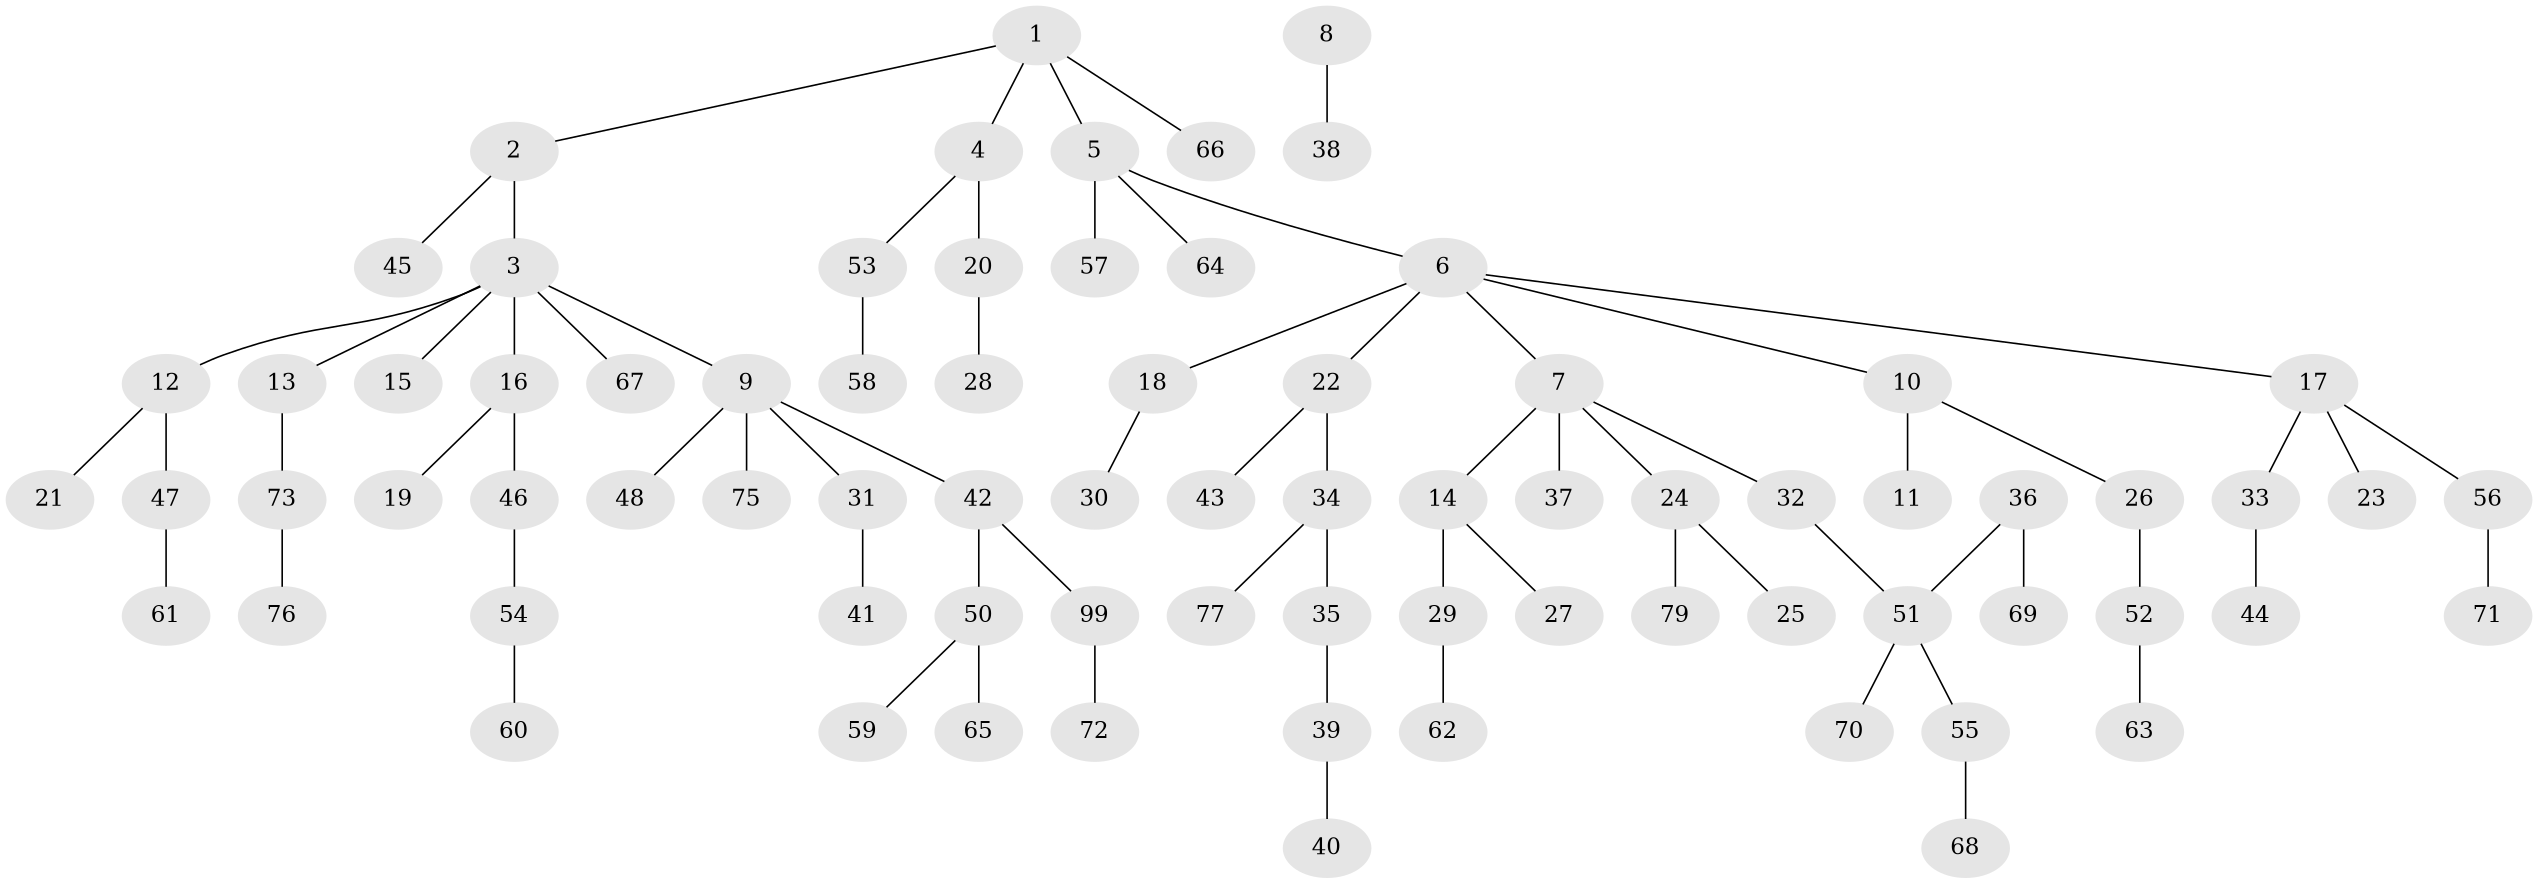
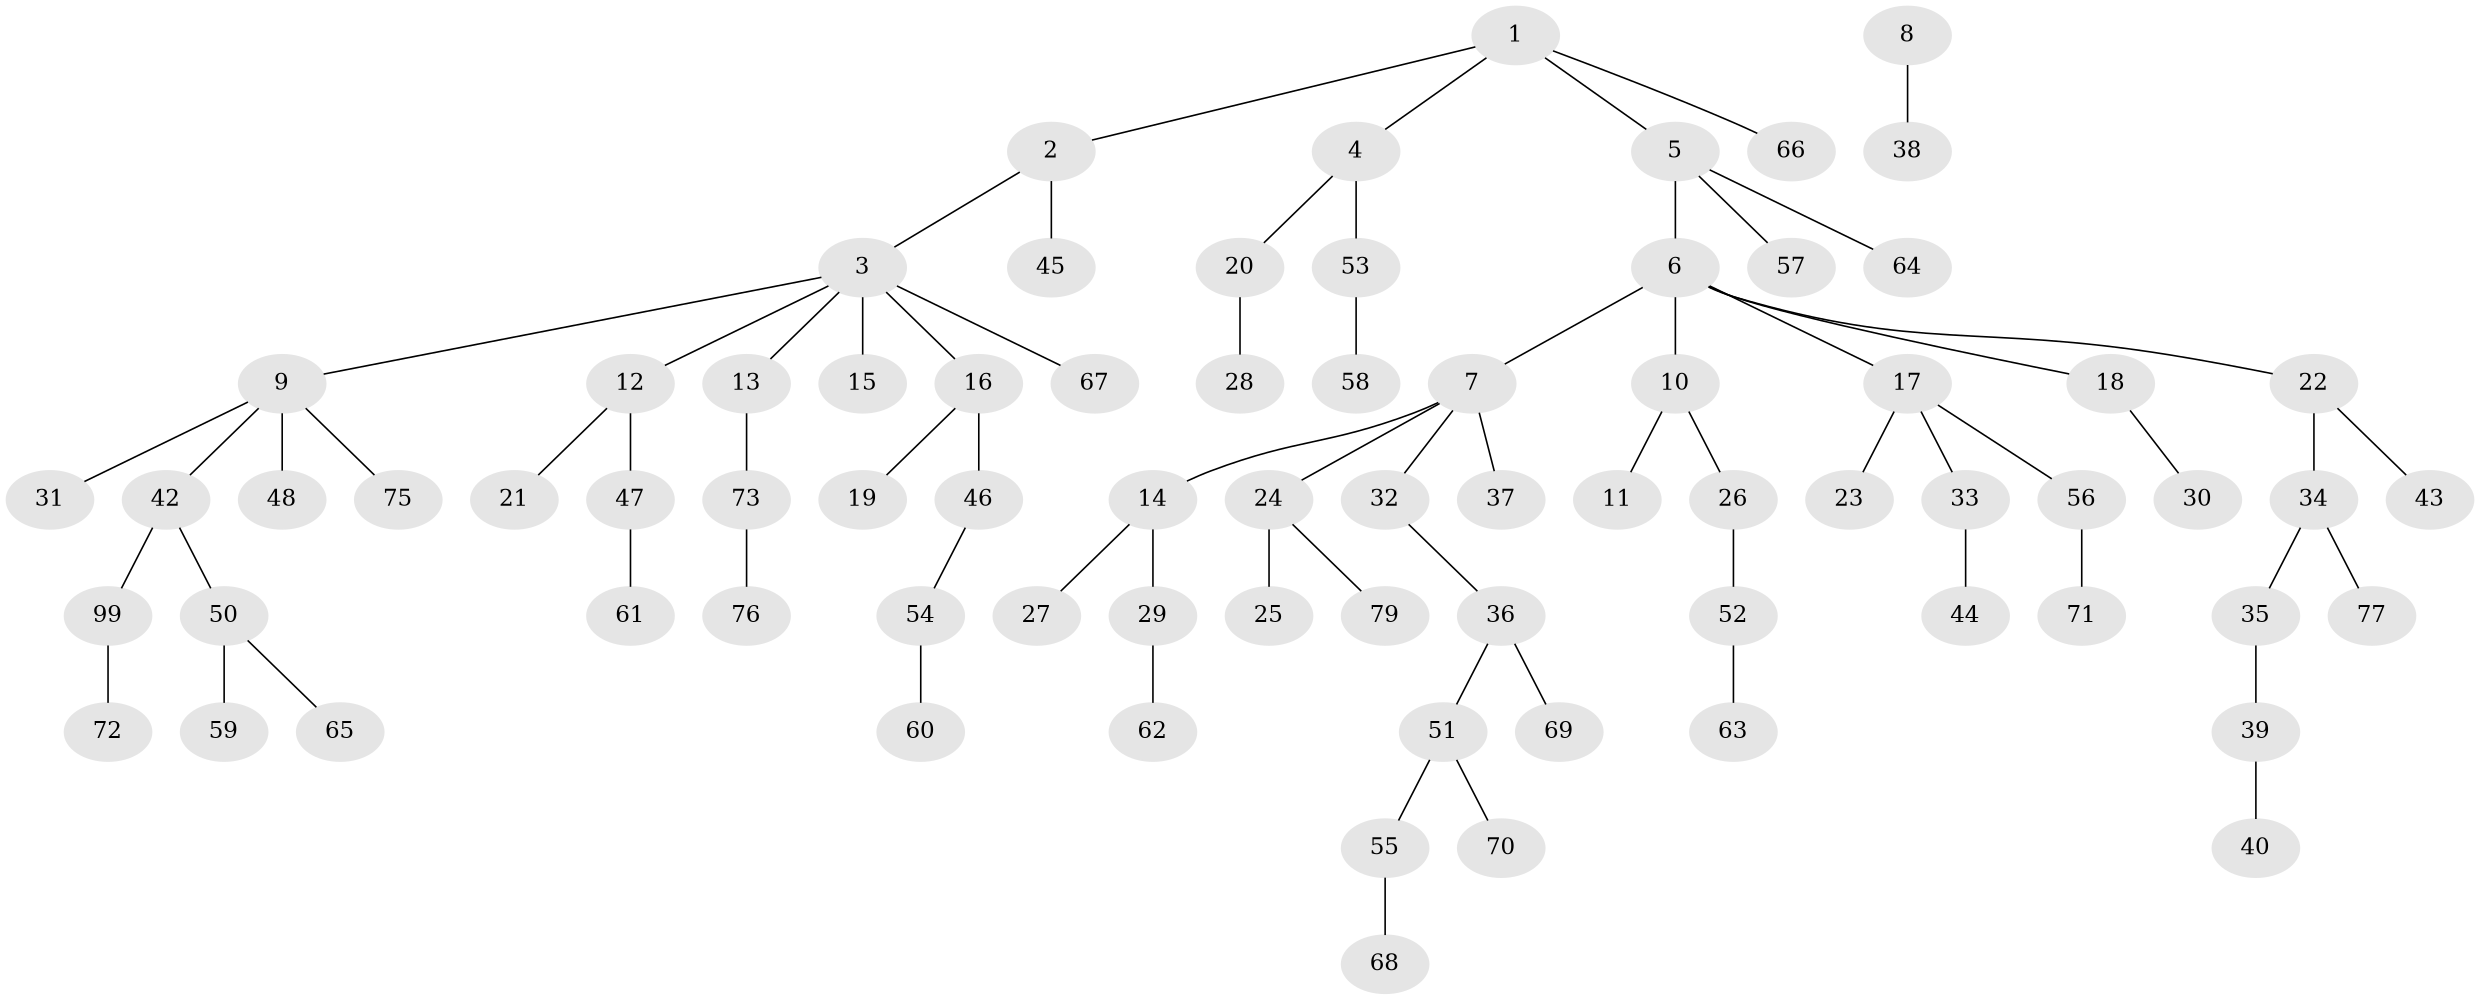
edge "32" -- "51": now "32" -- "36"
node "41": removed
